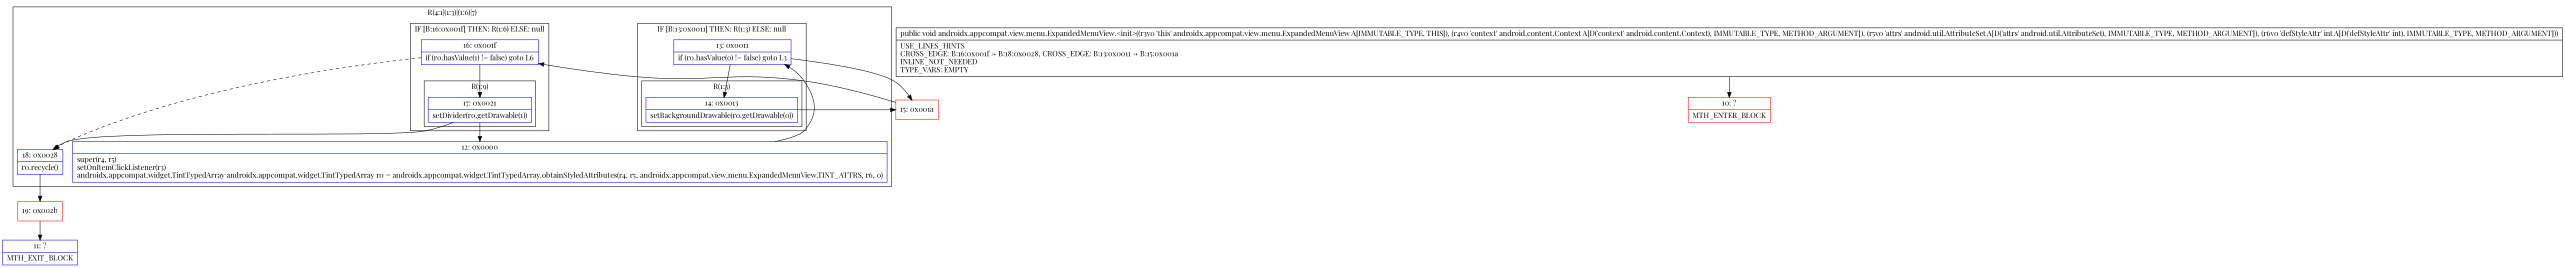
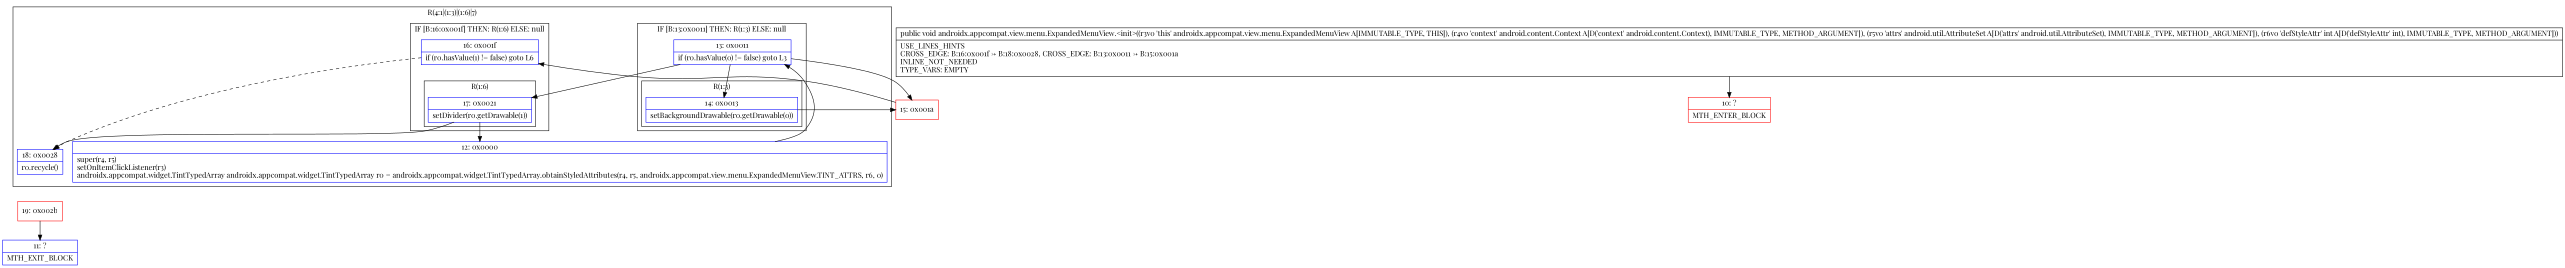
edge "16: 0x001f" -> "17: 0x0021": now "13: 0x0011" -> "17: 0x0021"
cluster "R(1:9)": label "R(1:9)" -> "R(1:6)"
edge "18: 0x0028" -> "19: 0x002b": removed
